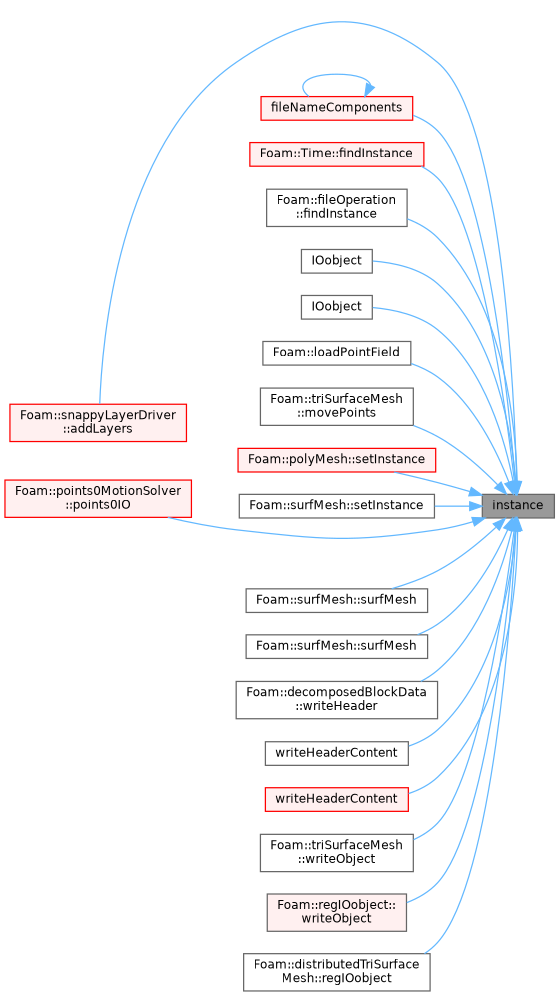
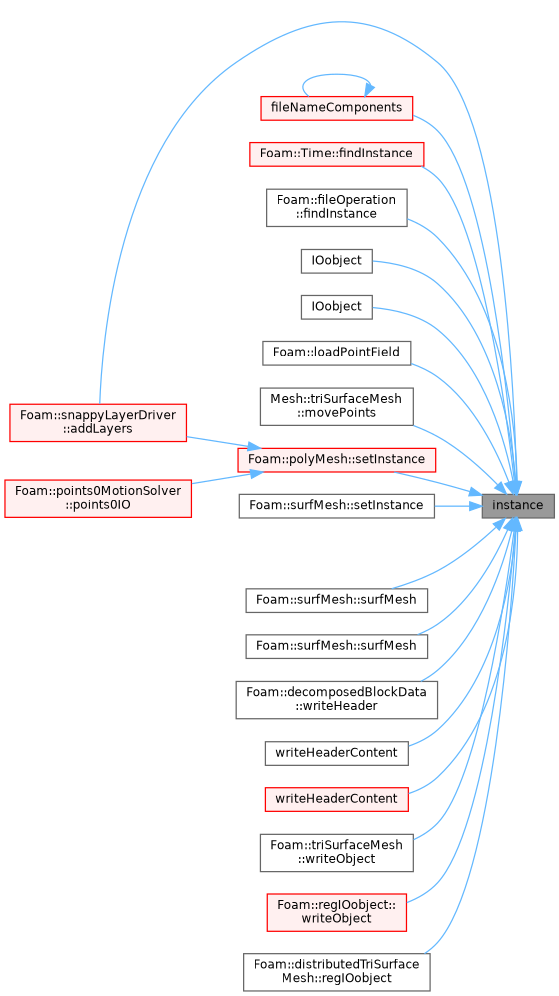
node "Foam::triSurfaceMesh ::movePoints": label "Foam::triSurfaceMesh ::movePoints" -> "Mesh::triSurfaceMesh ::movePoints"
edge "Foam::snappyLayerDriver ::addLayers" -> "Foam::polyMesh::setInstance": added
edge "Foam::points0MotionSolver ::points0IO" -> "instance": now "Foam::points0MotionSolver ::points0IO" -> "Foam::polyMesh::setInstance"
node "Foam::regIOobject:: writeObject": color grey40 -> red
